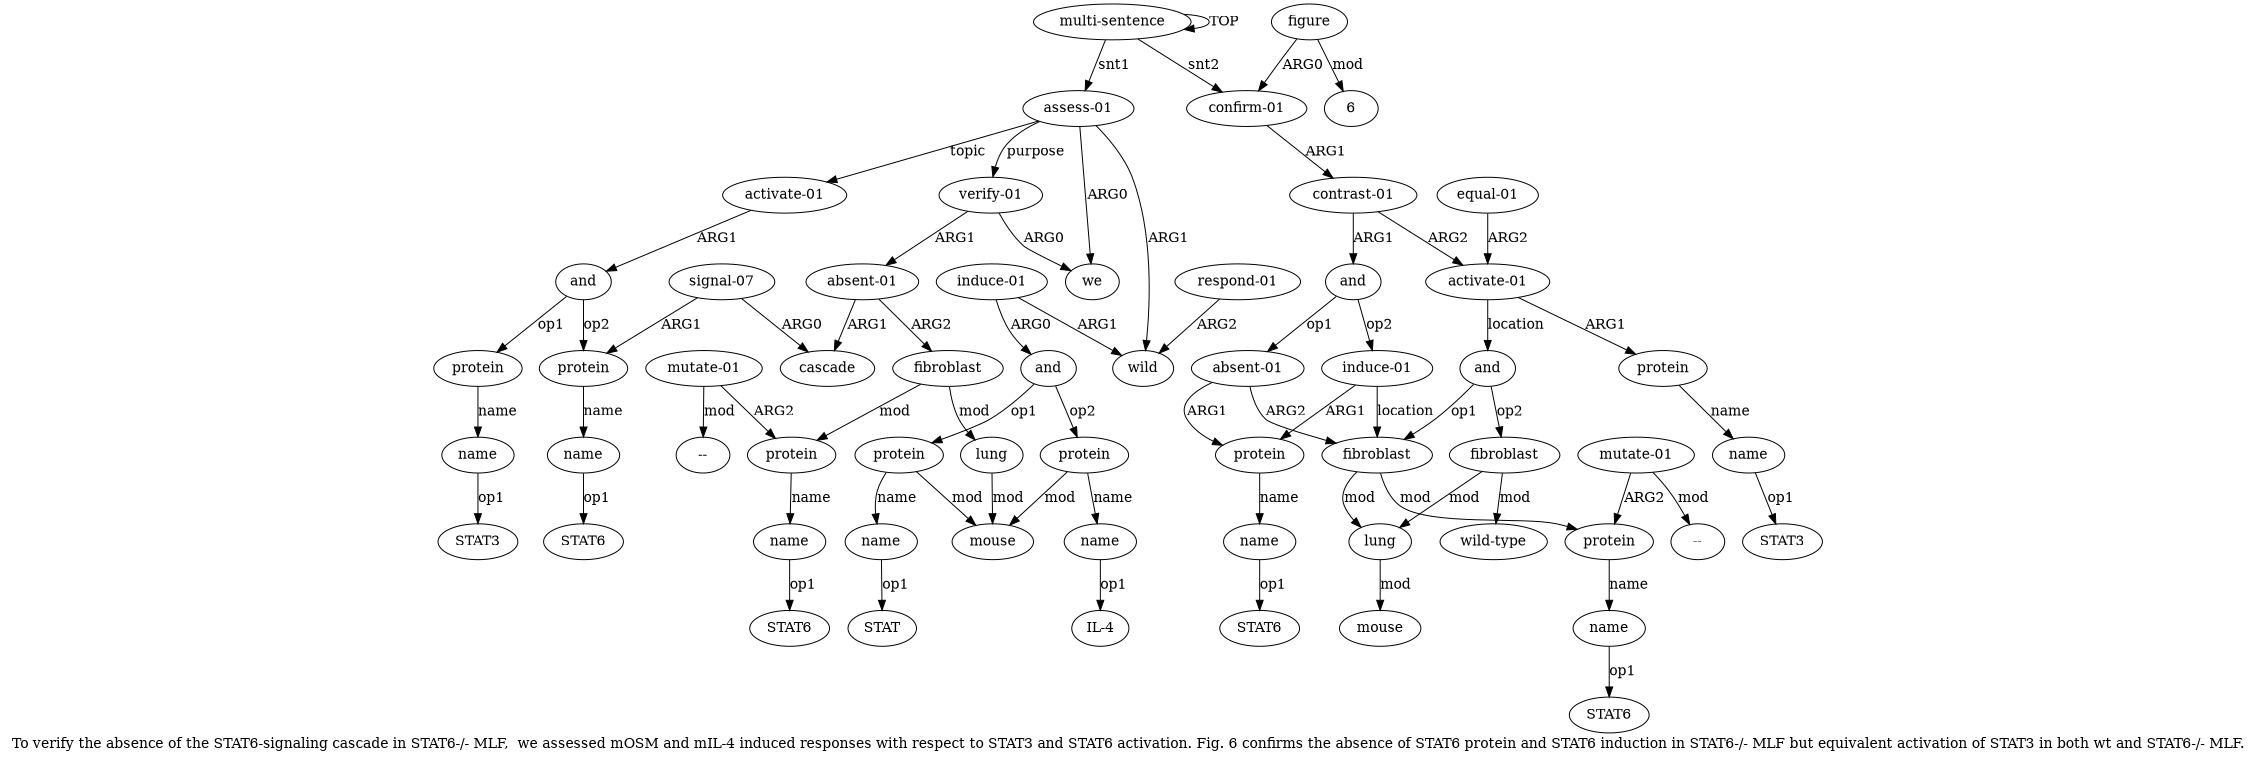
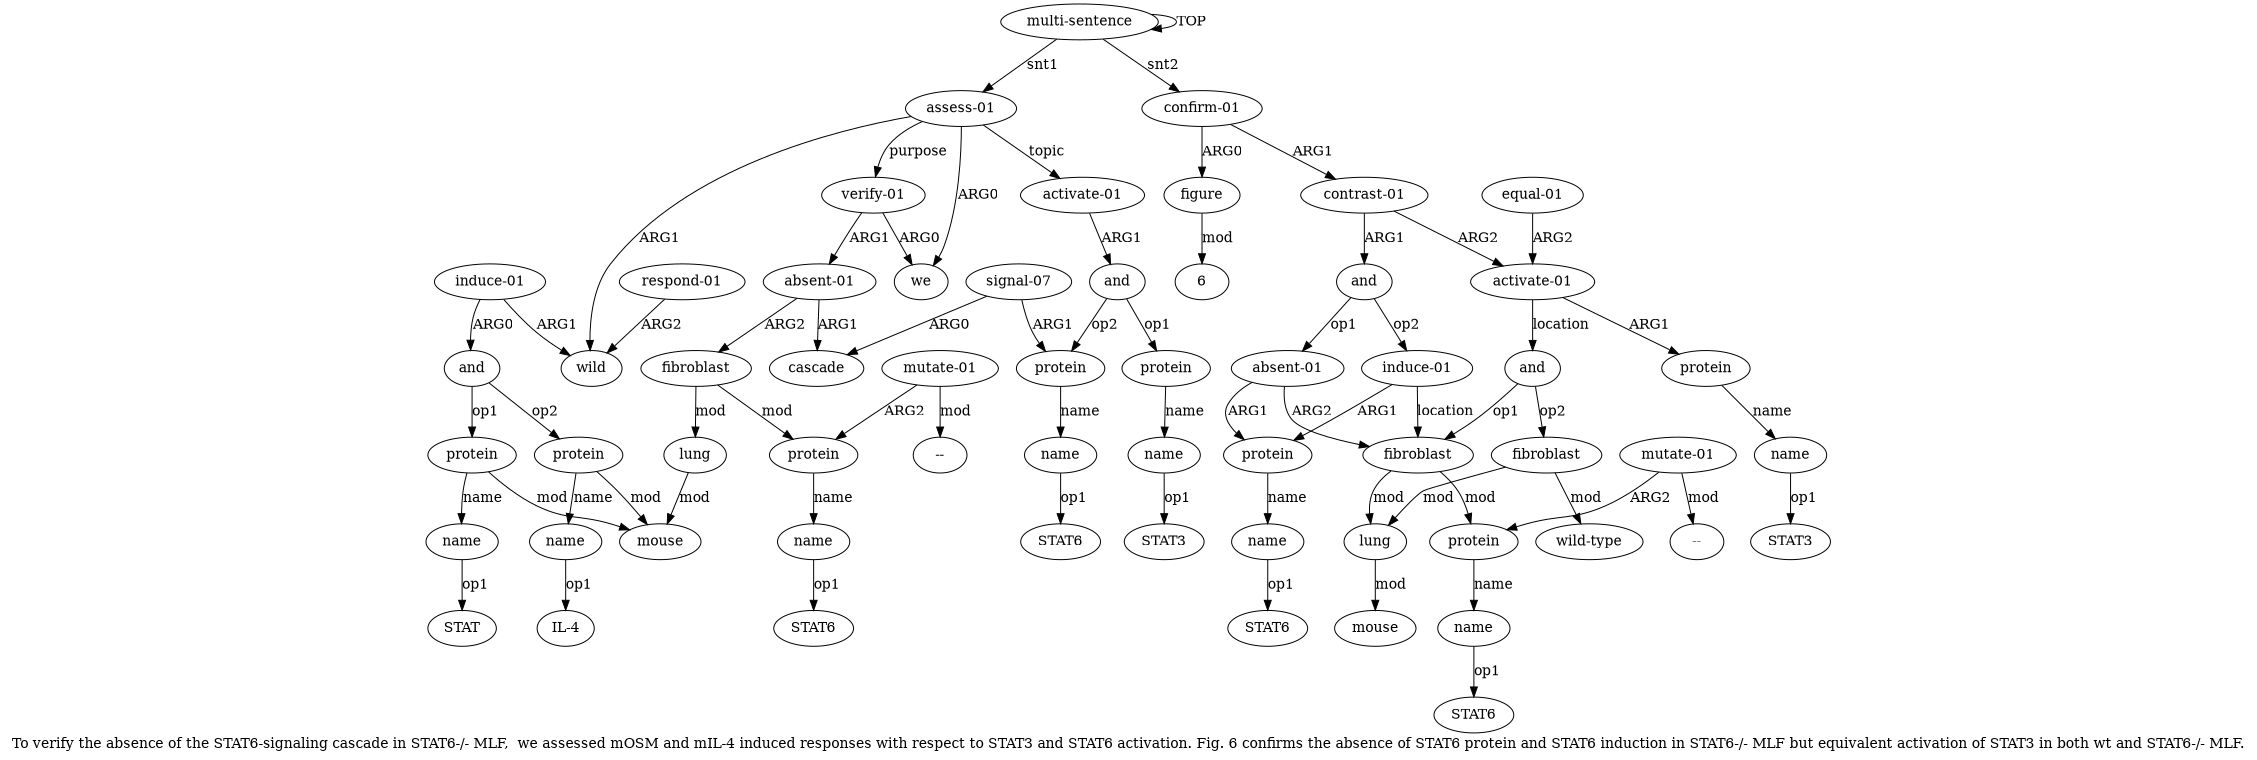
edge "figure" -> "confirm-01": reversed
